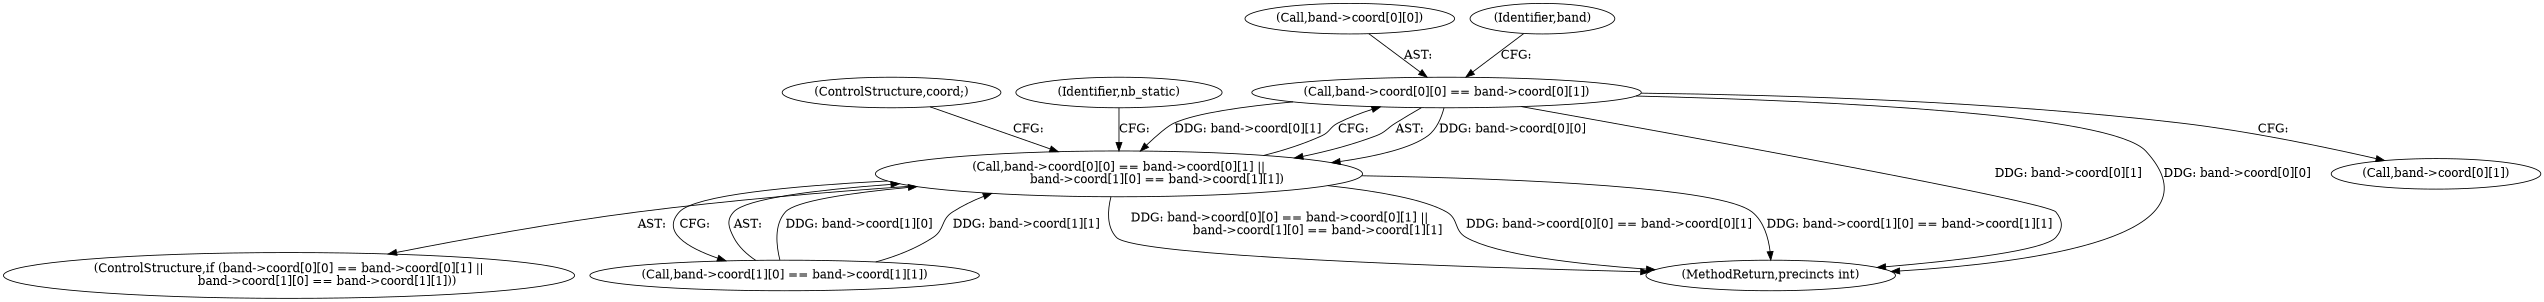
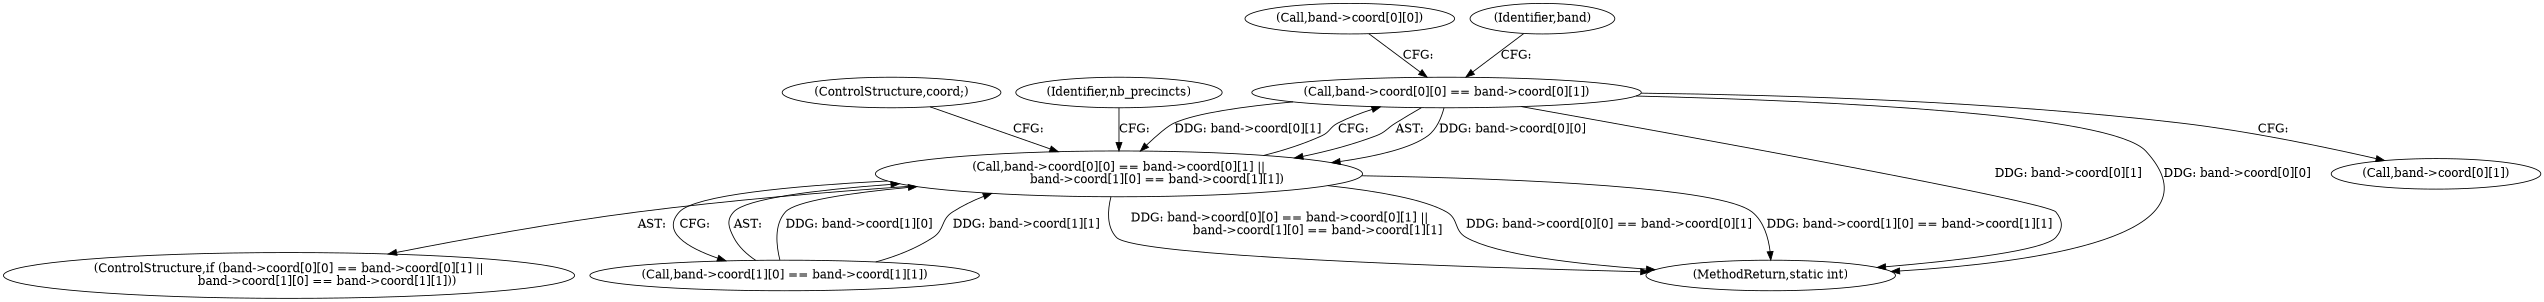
edge "(Call,band->coord[0][0])" -> "(Call,band->coord[0][0] == band->coord[0][1])": label "AST: " -> "CFG: "
node "(Identifier,nb_static)": label "(Identifier,nb_static)" -> "(Identifier,nb_precincts)"
node "(MethodReturn,precincts int)": label "(MethodReturn,precincts int)" -> "(MethodReturn,static int)"
